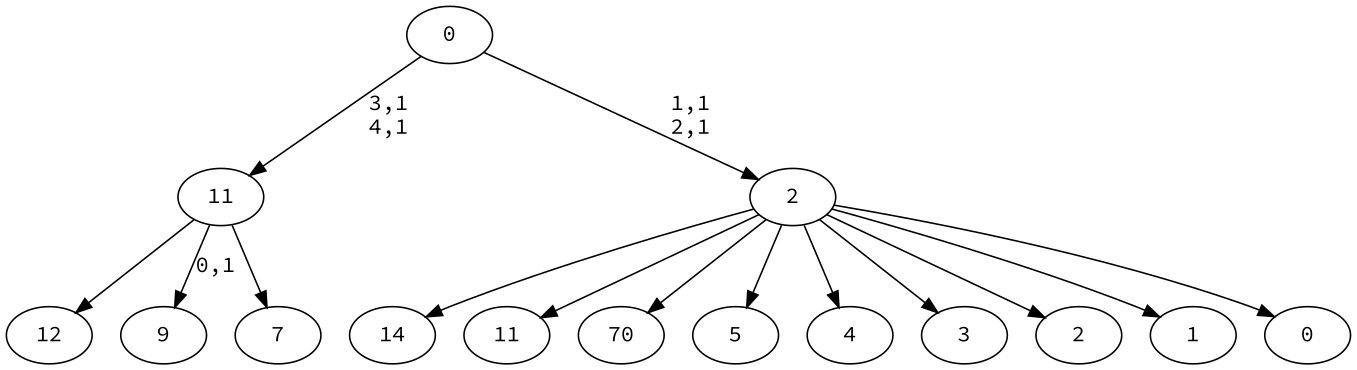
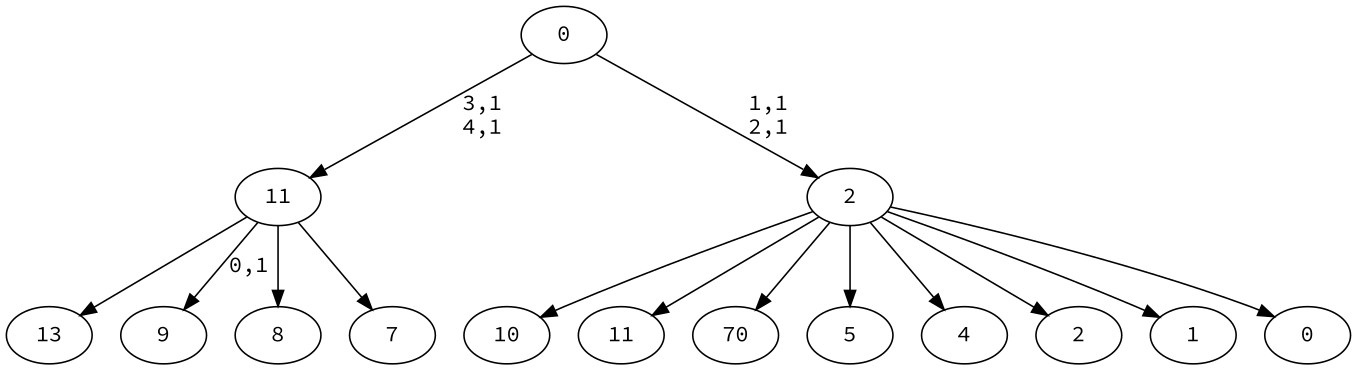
node "12": label "12" -> "13"
node "8": added
node "14": label "14" -> "10"
node "3": removed
